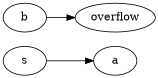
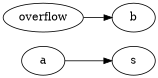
edge "b" -> "overflow": reversed
edge "s" -> "a": reversed
